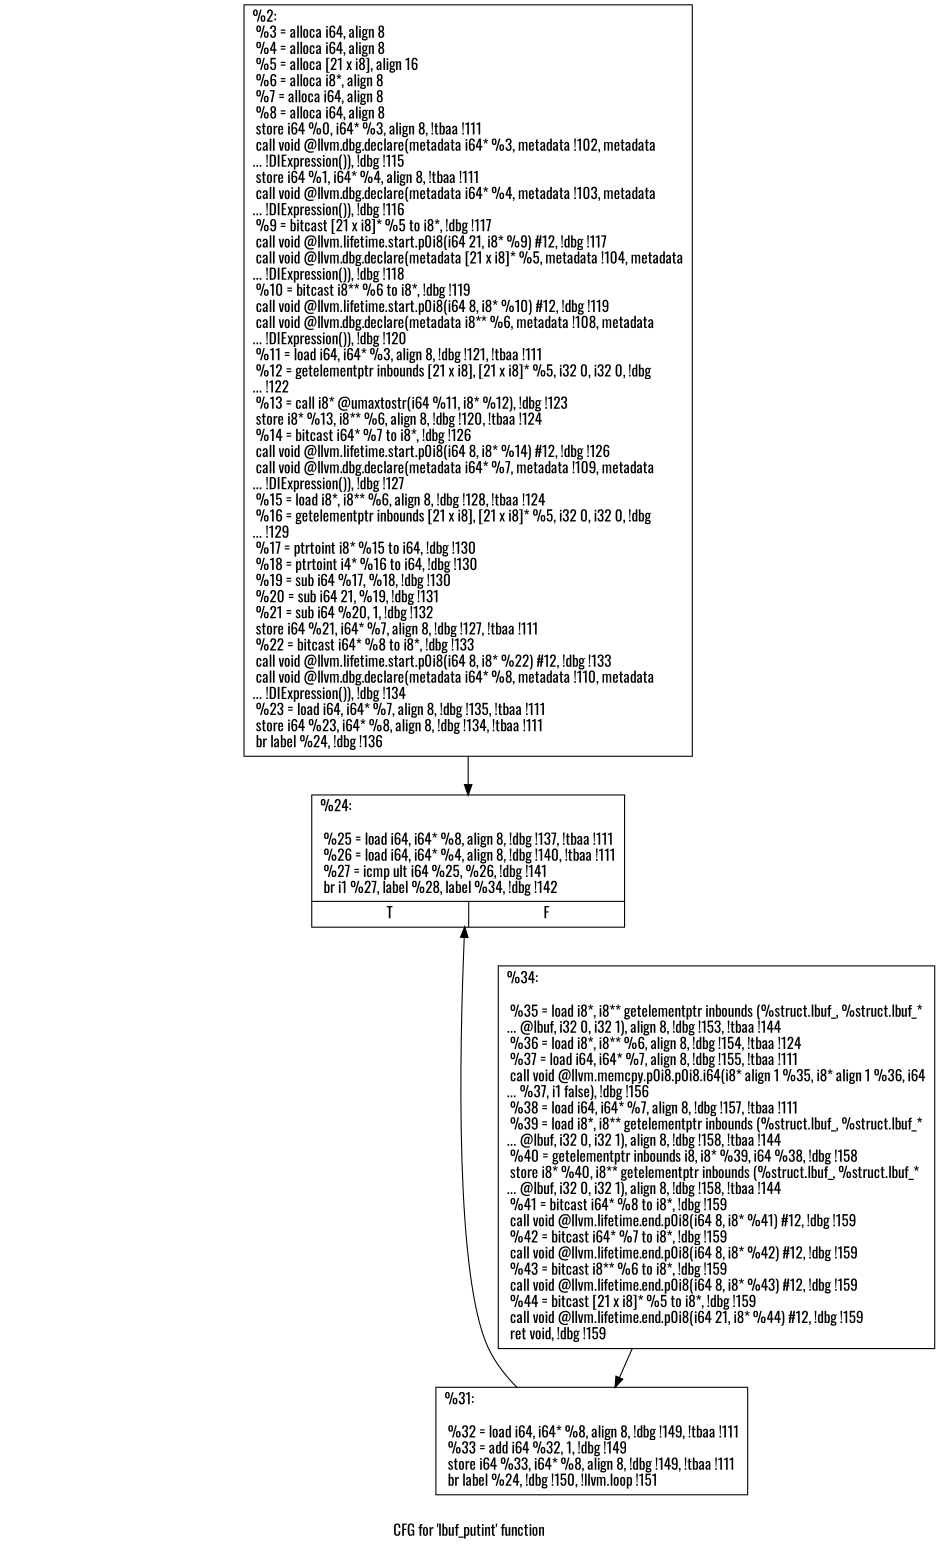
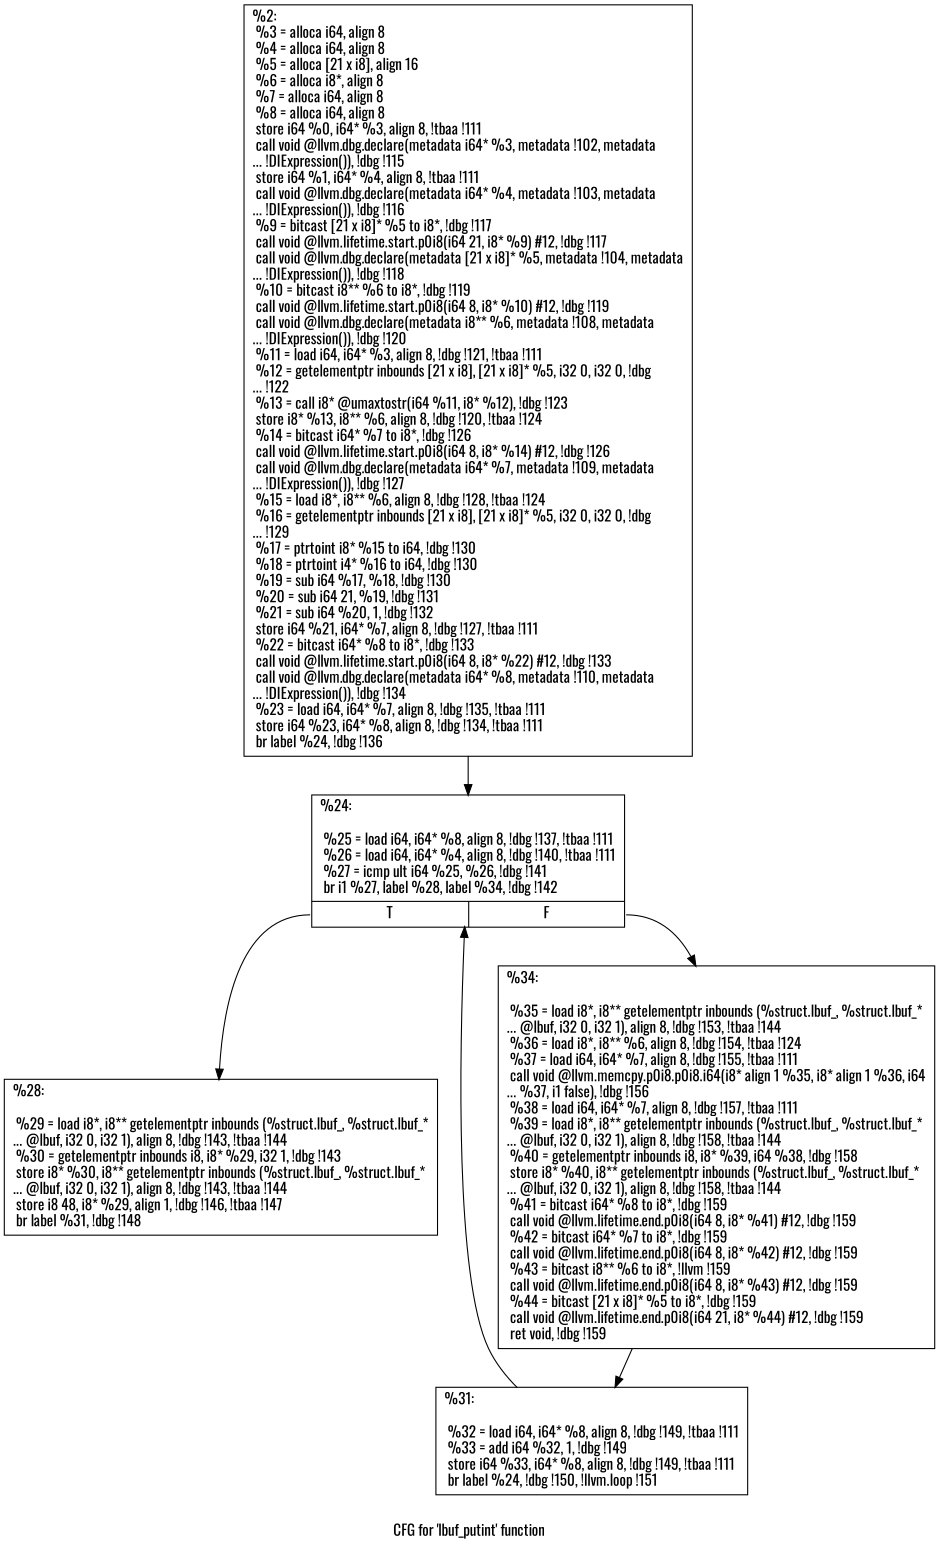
edge "%24:" -> "%34:": added
node "%28:": added
node "%34:": text "%43 = bitcast i8** %6 to i8*, !dbg !159" -> "%43 = bitcast i8** %6 to i8*, !llvm !159"
